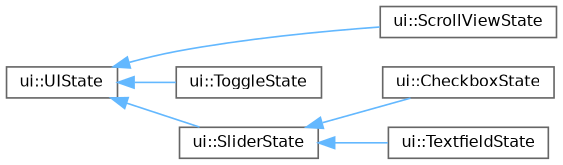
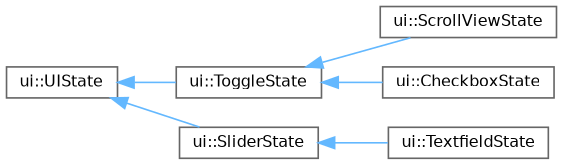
edge "ui::ScrollViewState" -> "ui::UIState": now "ui::ScrollViewState" -> "ui::ToggleState"
edge "ui::CheckboxState" -> "ui::SliderState": now "ui::CheckboxState" -> "ui::ToggleState"
